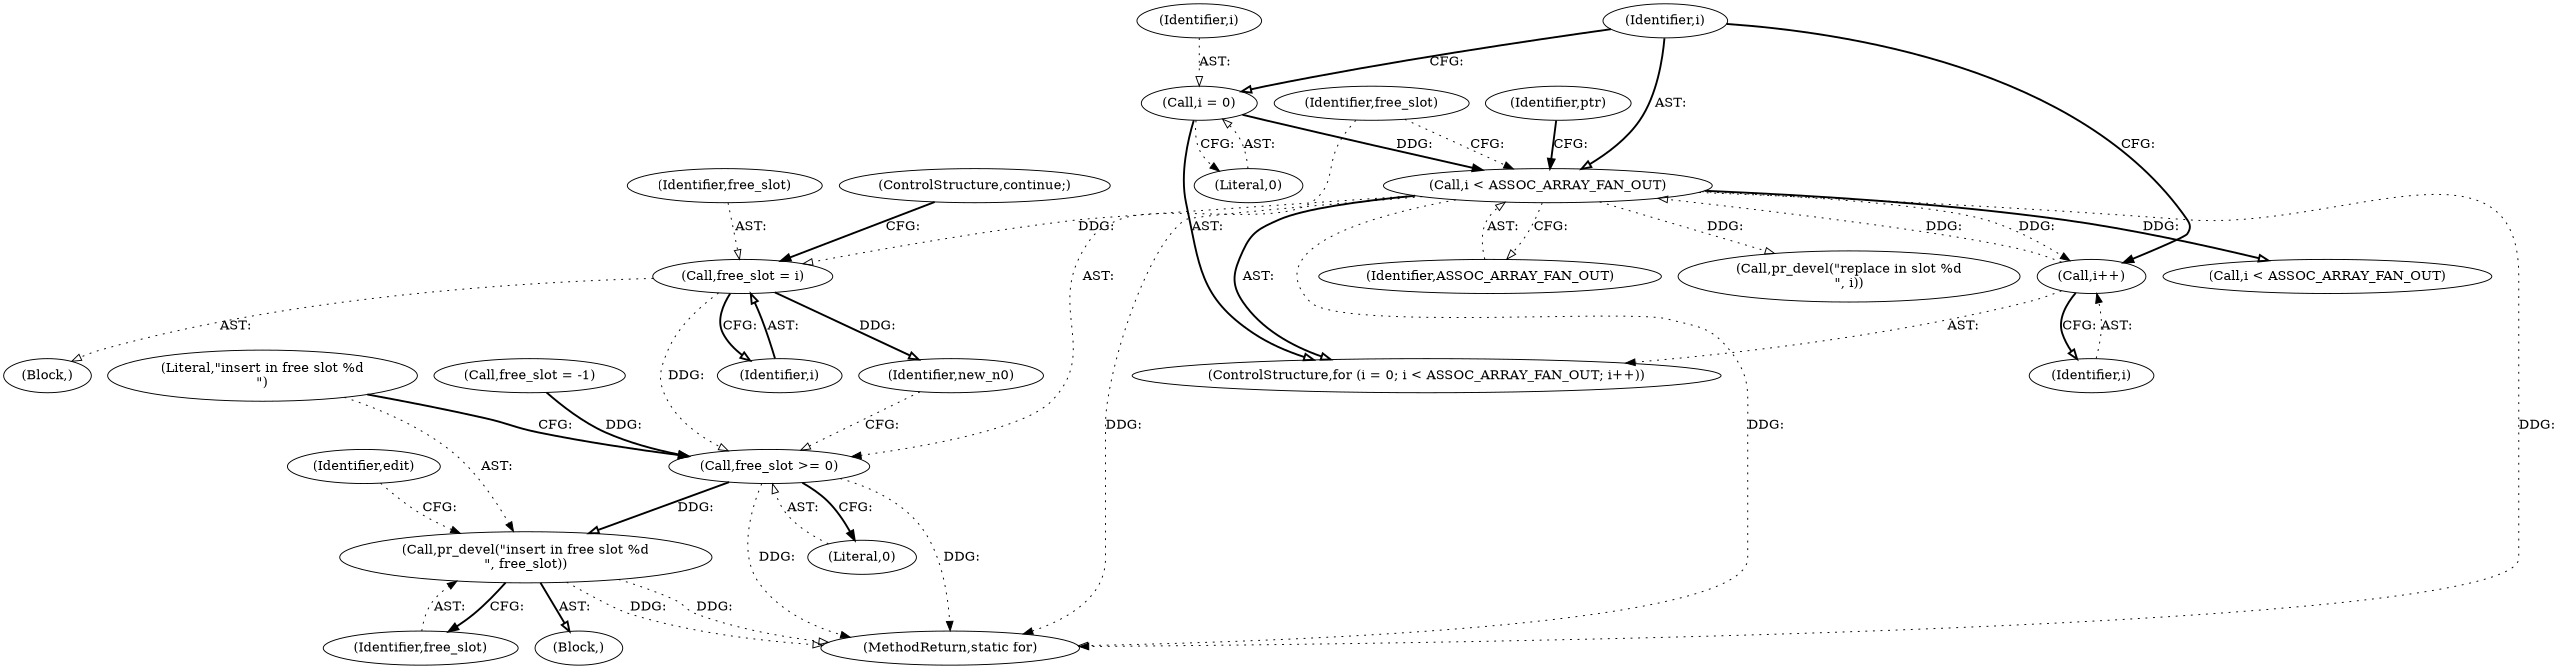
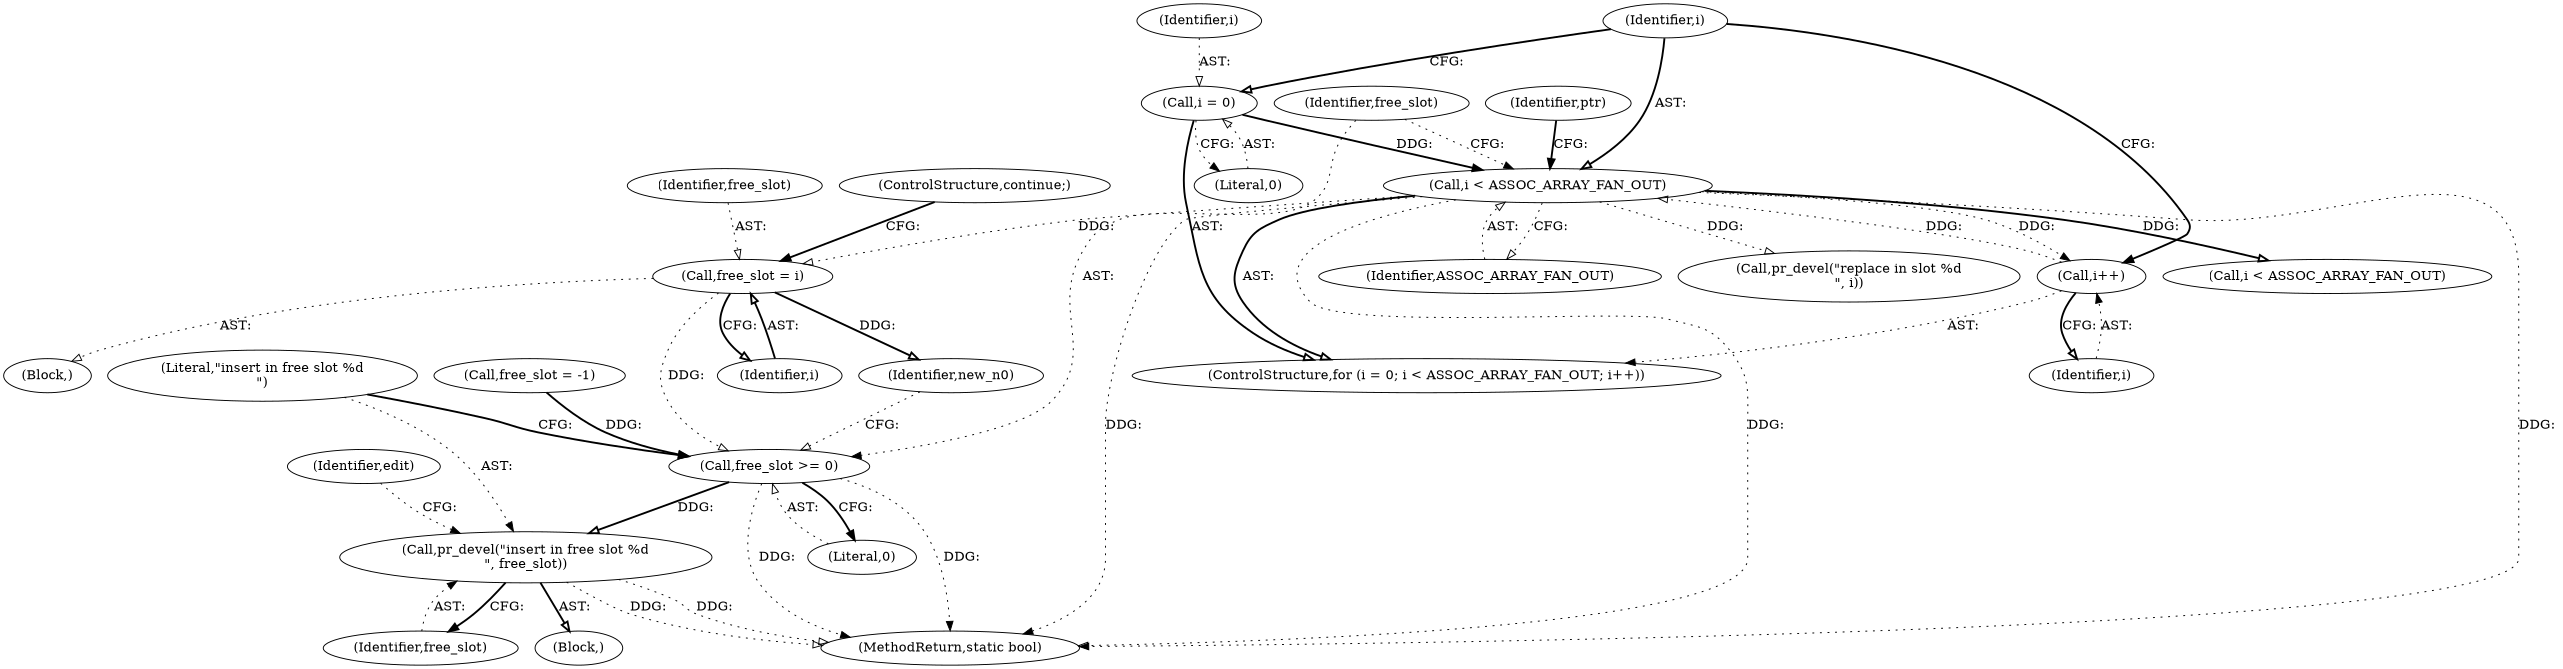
node "(MethodReturn,static for)": label "(MethodReturn,static for)" -> "(MethodReturn,static bool)"
